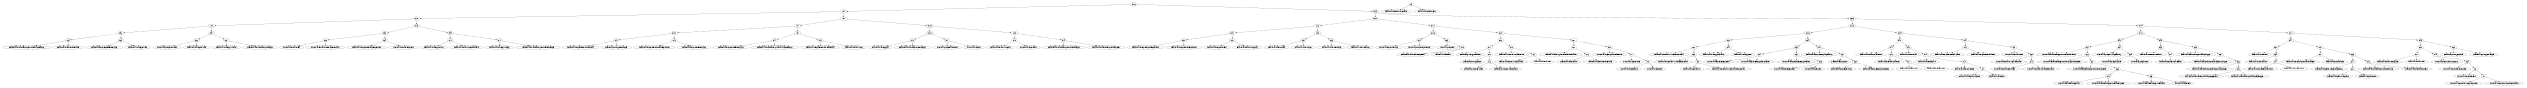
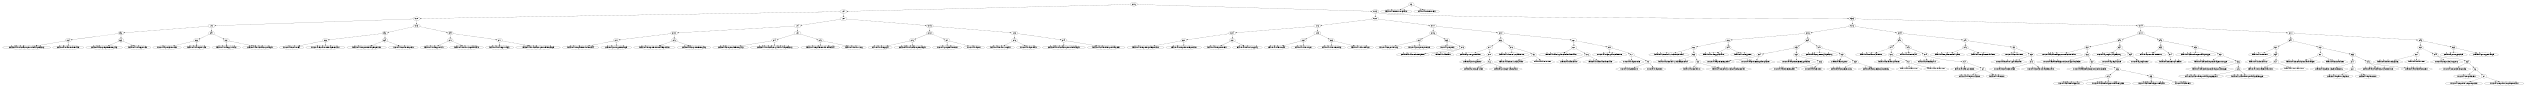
node "behavioral.memento.Memento": label "behavioral.memento.Memento" -> "behavioral.command.Memento"
